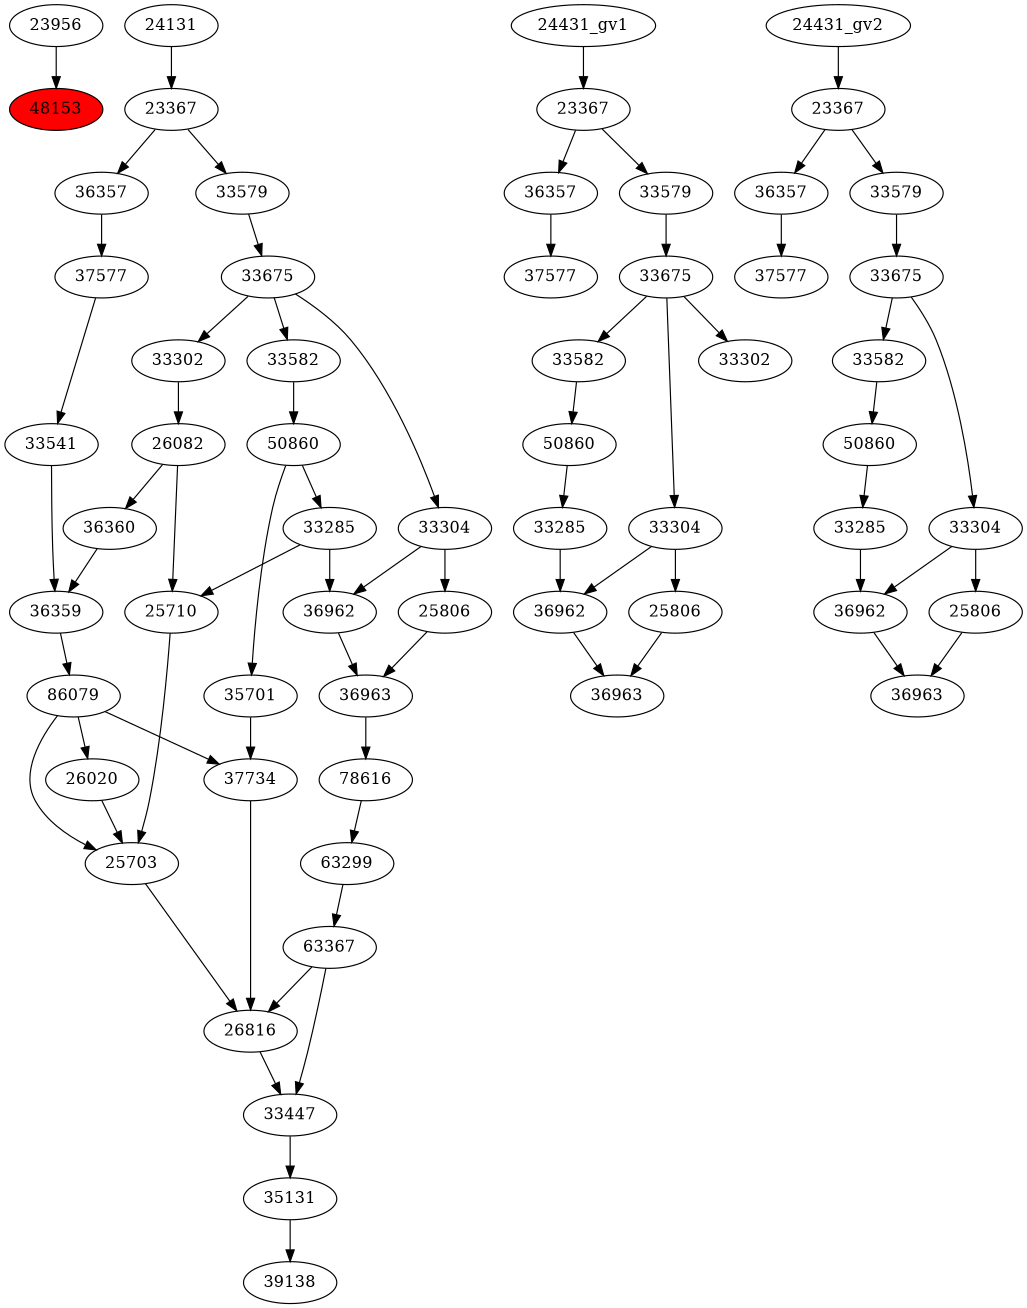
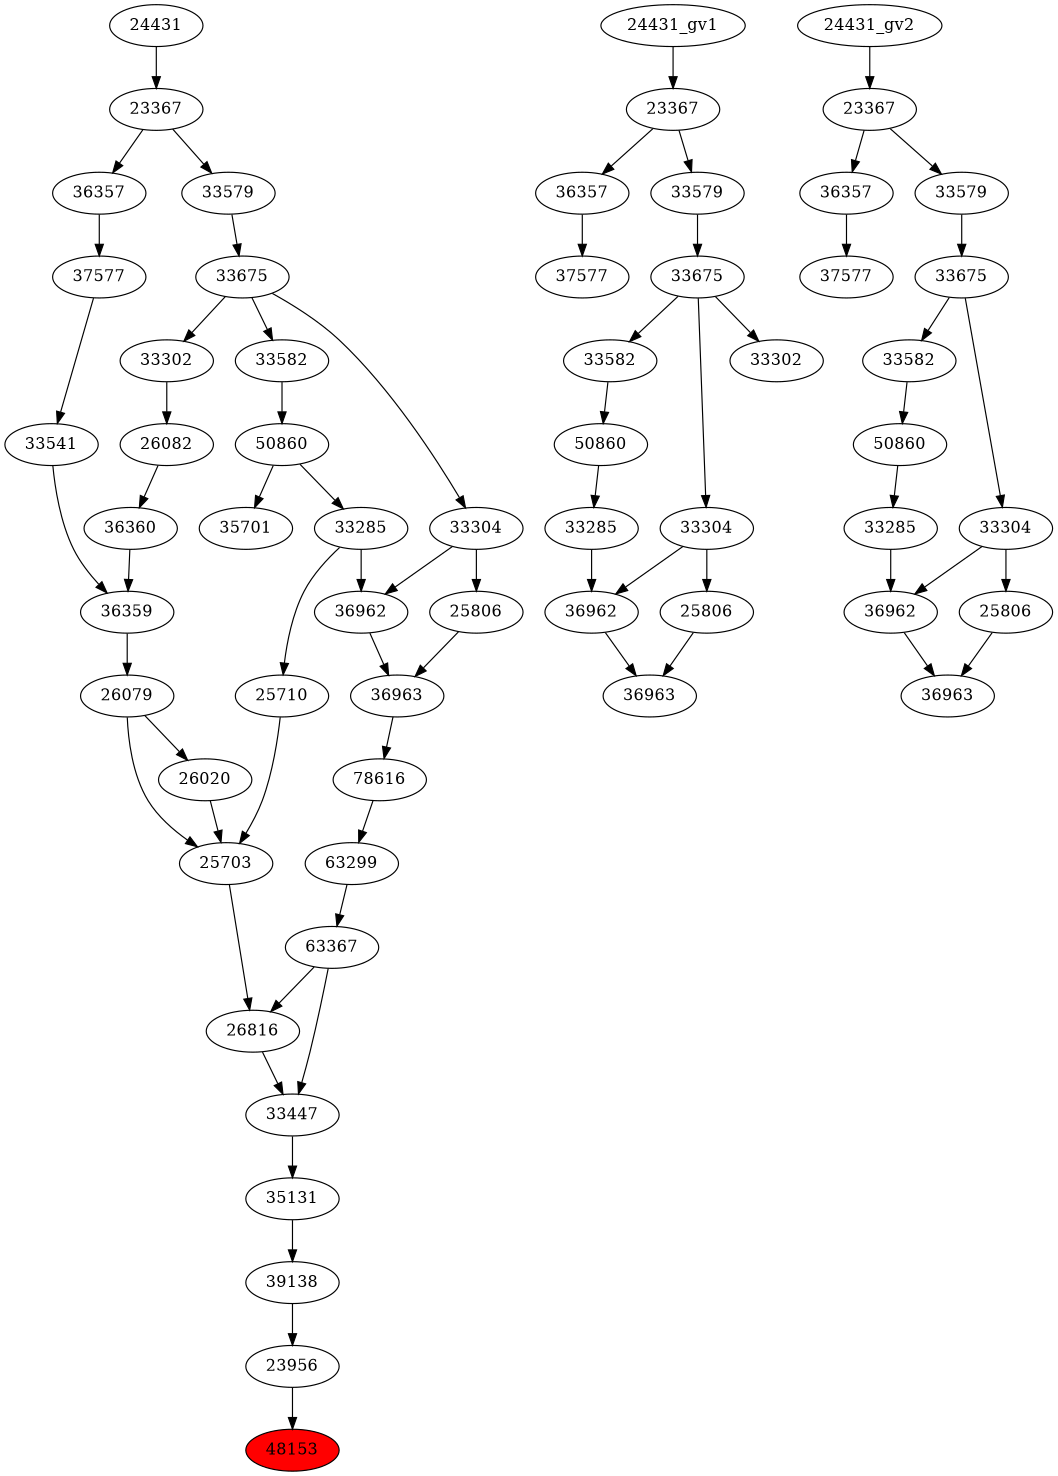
node "24131": label "24131" -> "24431"
edge "26082" -> "25710": removed
node "86079": label "86079" -> "26079"
node "37734": removed
edge "39138" -> "23956": added
